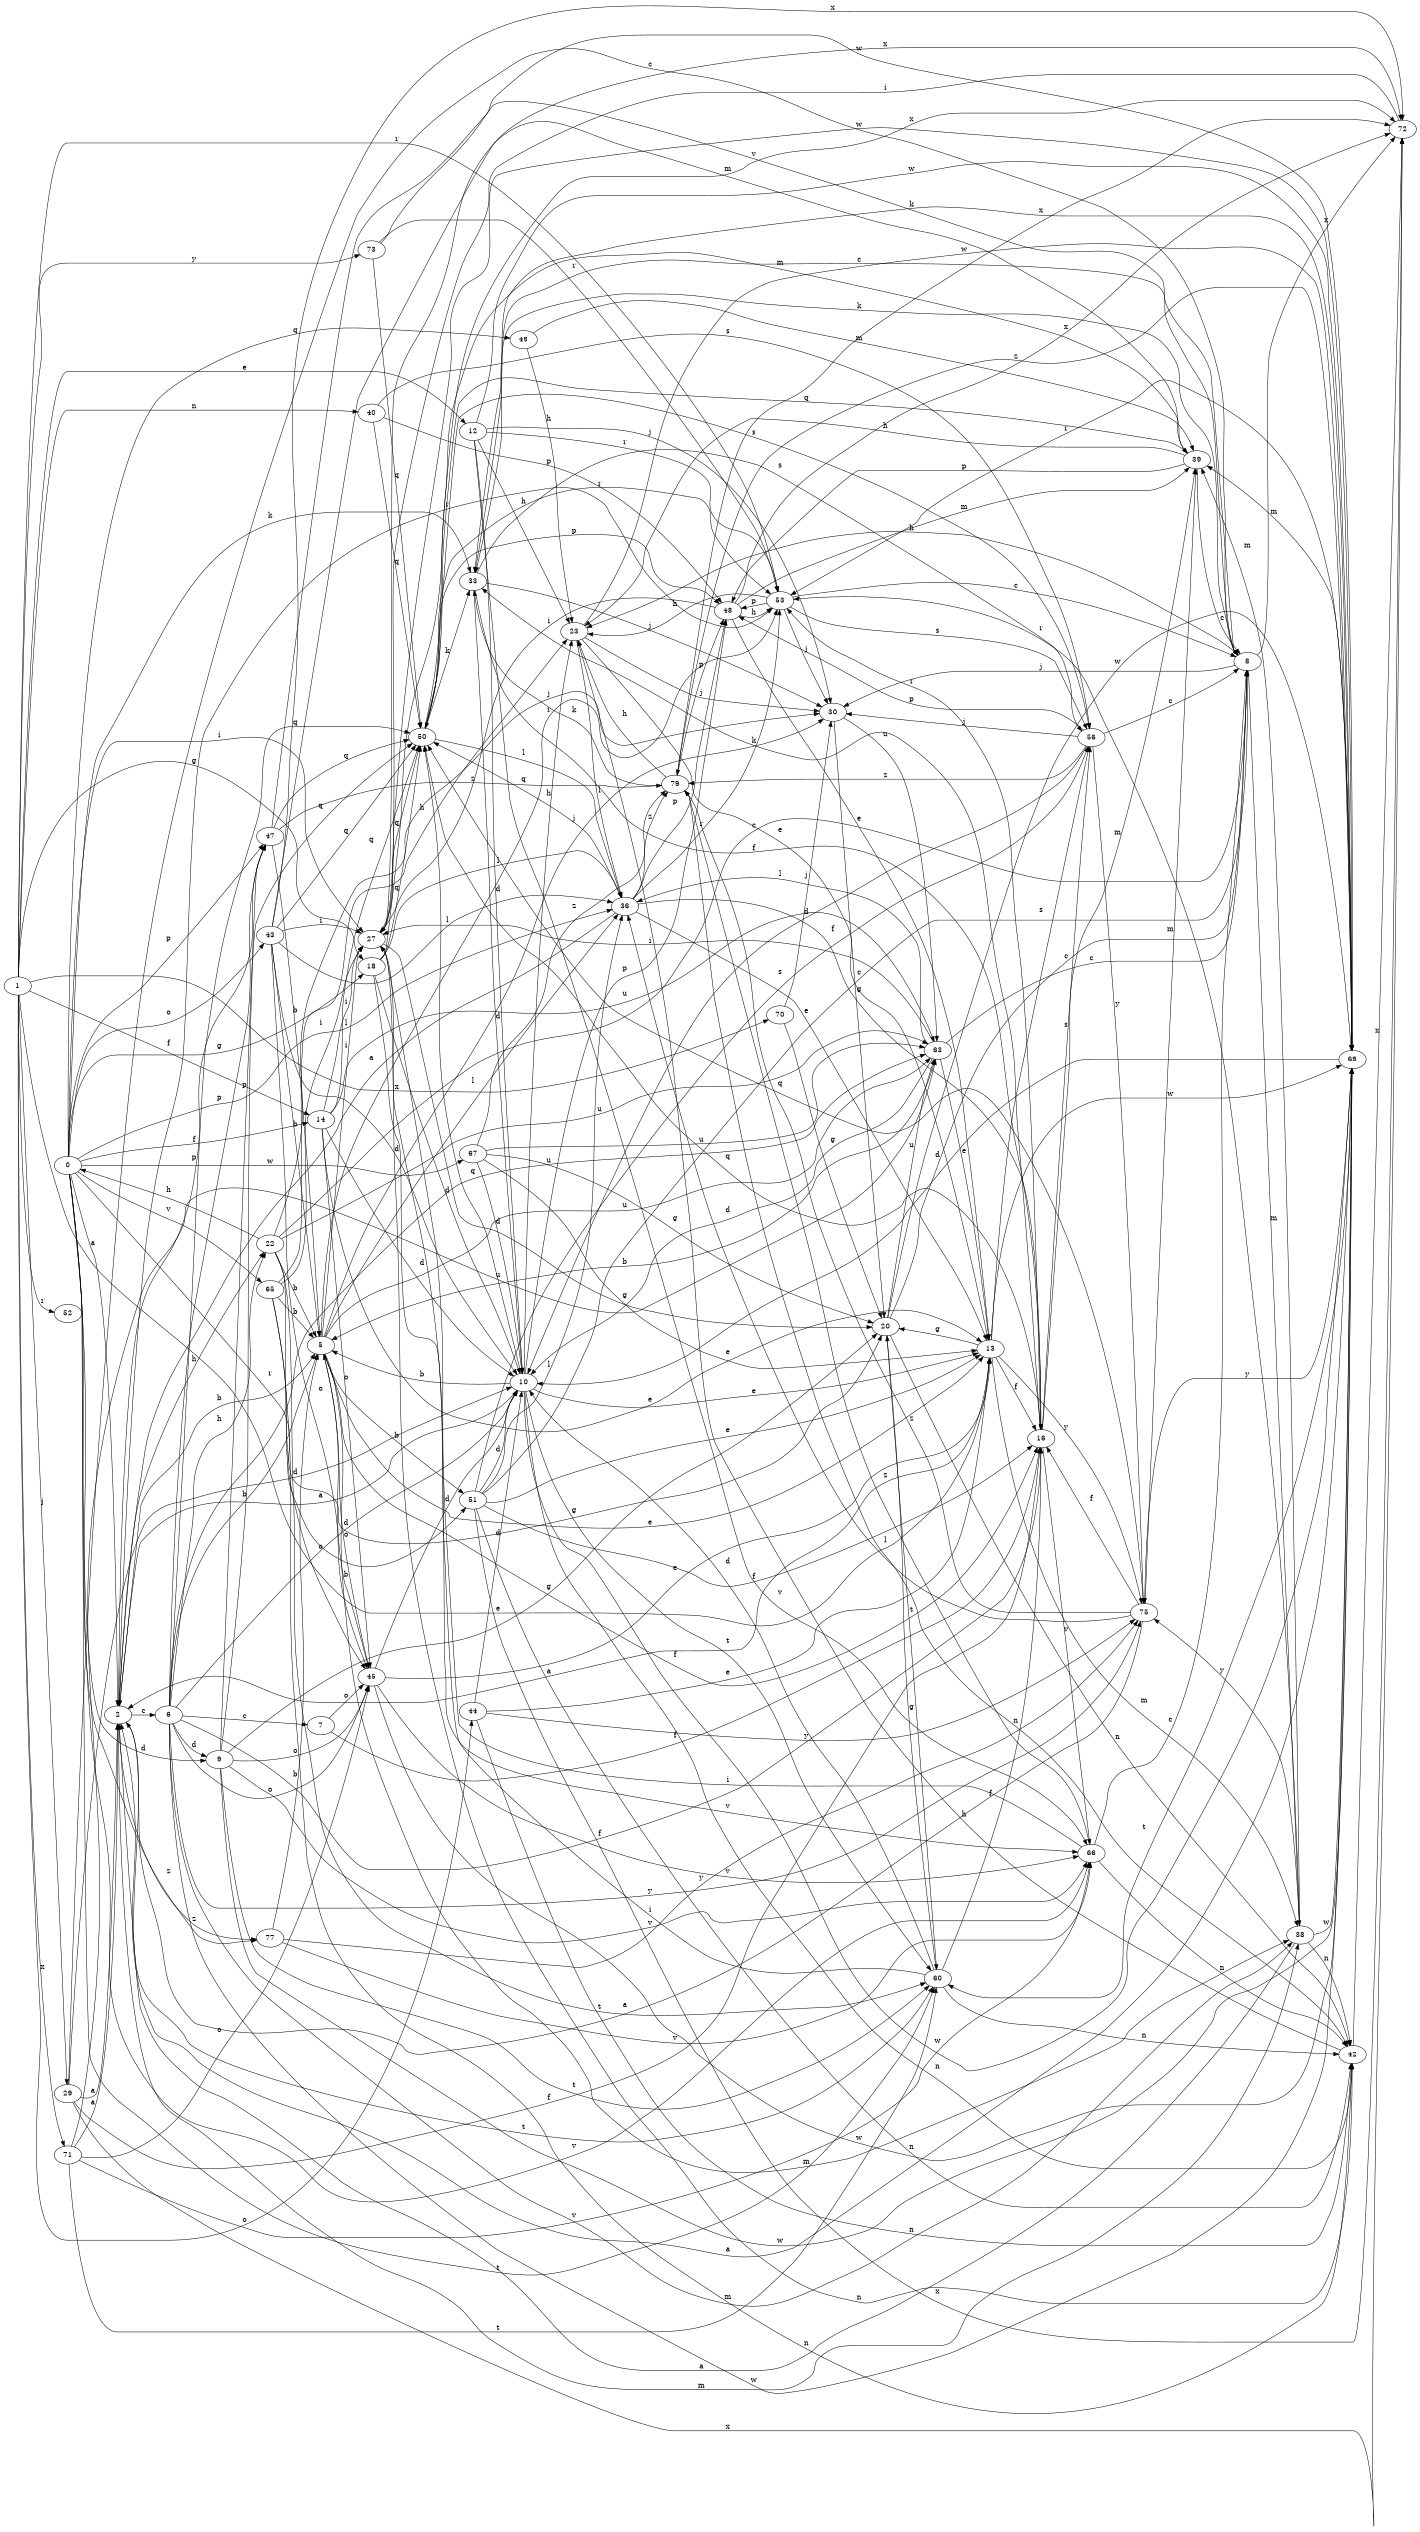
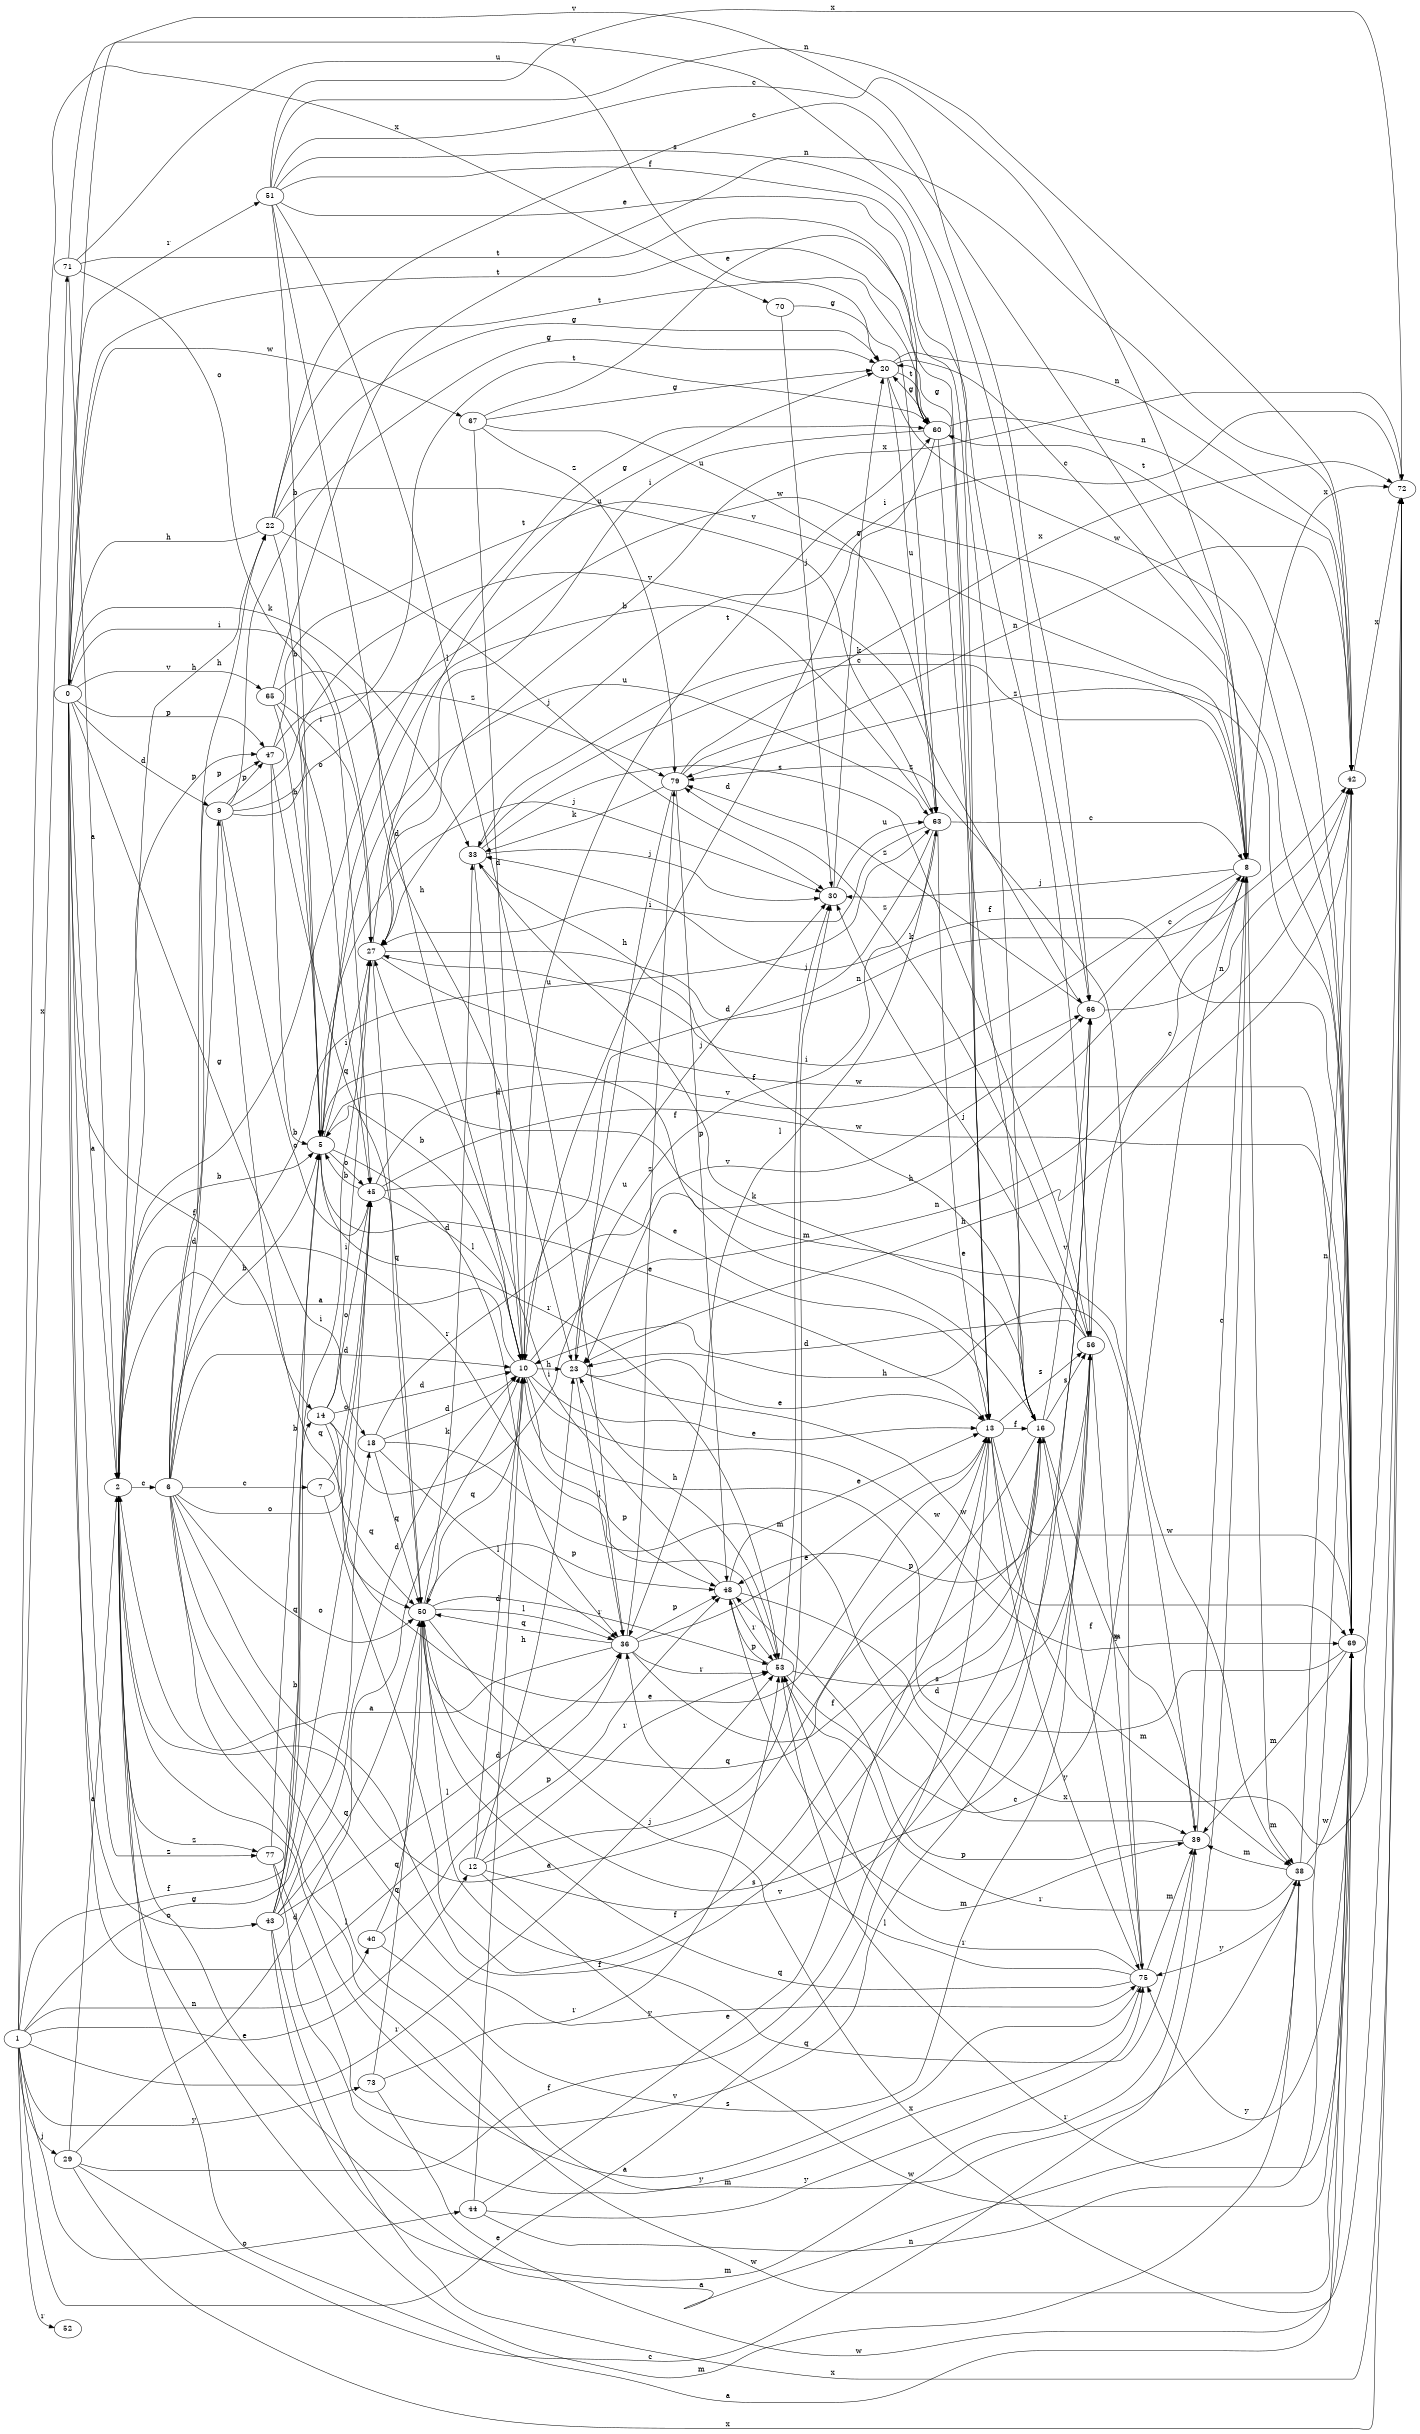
node "49": removed
edge "48" -> "53": label "h" -> "r"
edge "16" -> "53": now "75" -> "53"
edge "5" -> "51": reversed
edge "66" -> "27": now "8" -> "27"
